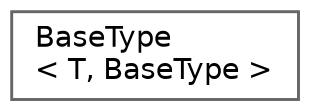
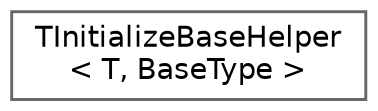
node "BaseType < T, BaseType >": label "BaseType < T, BaseType >" -> "TInitializeBaseHelper < T, BaseType >"
